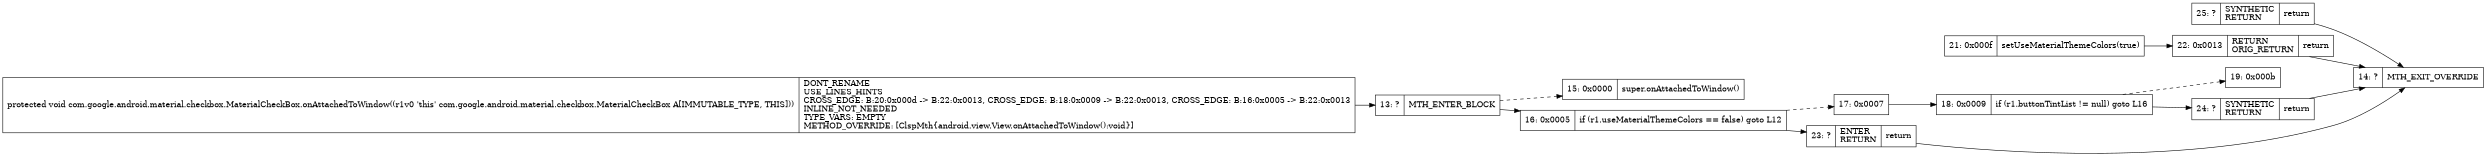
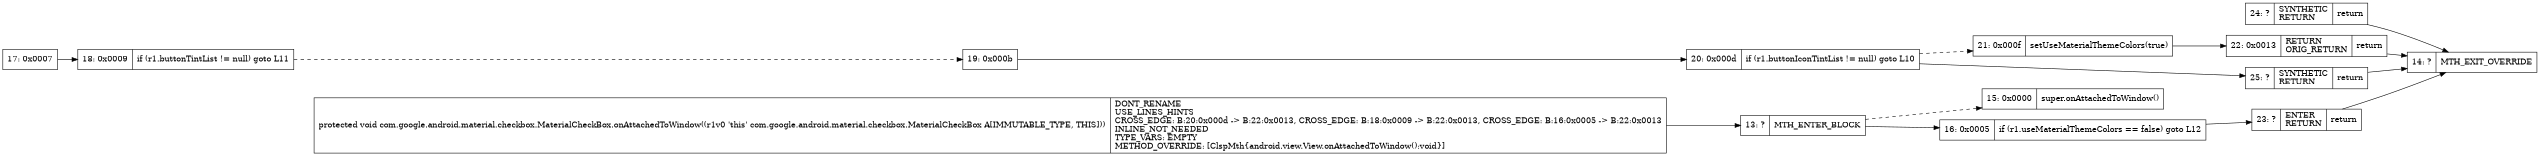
node "20: 0x000d": added
node "18: 0x0009": text "if (r1.buttonTintList != null) goto L16" -> "if (r1.buttonTintList != null) goto L11"
edge "18: 0x0009" -> "24: ?": removed
edge "16: 0x0005" -> "17: 0x0007": removed
